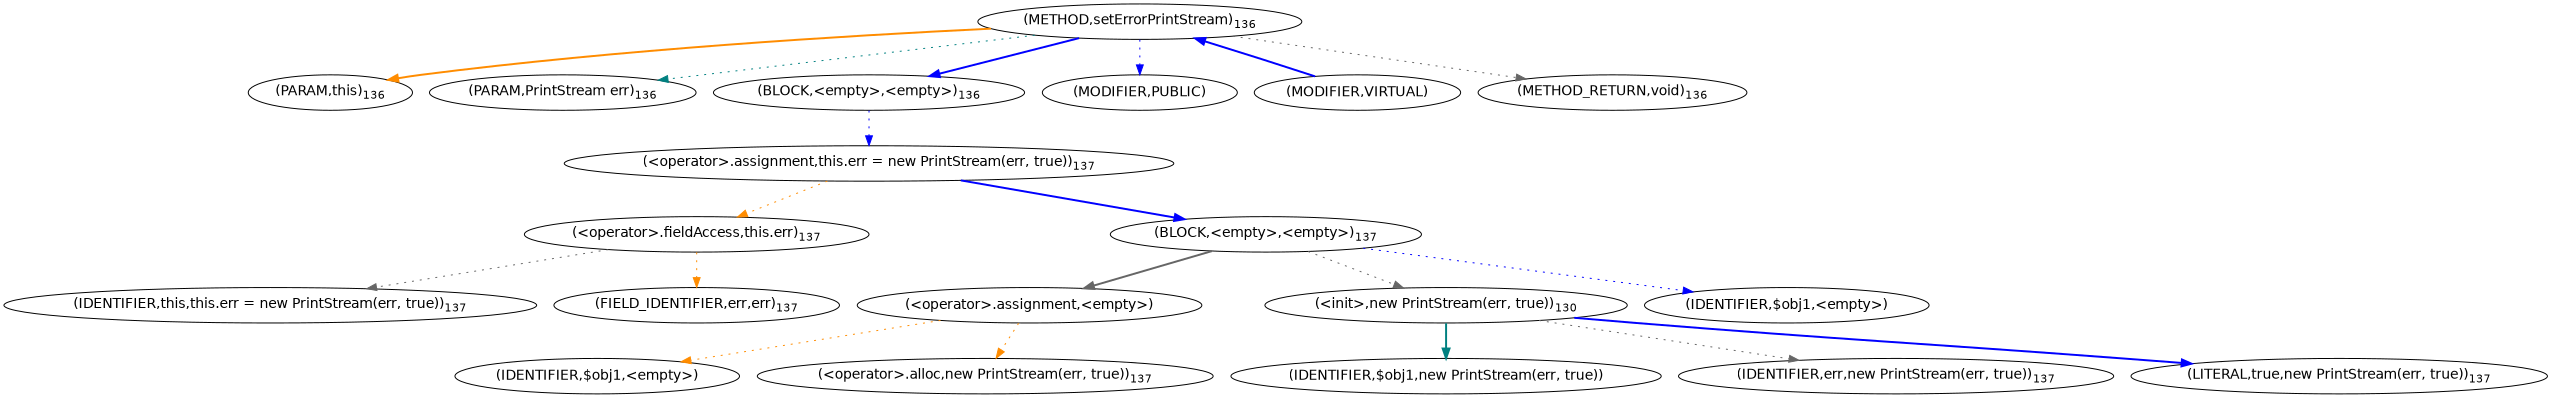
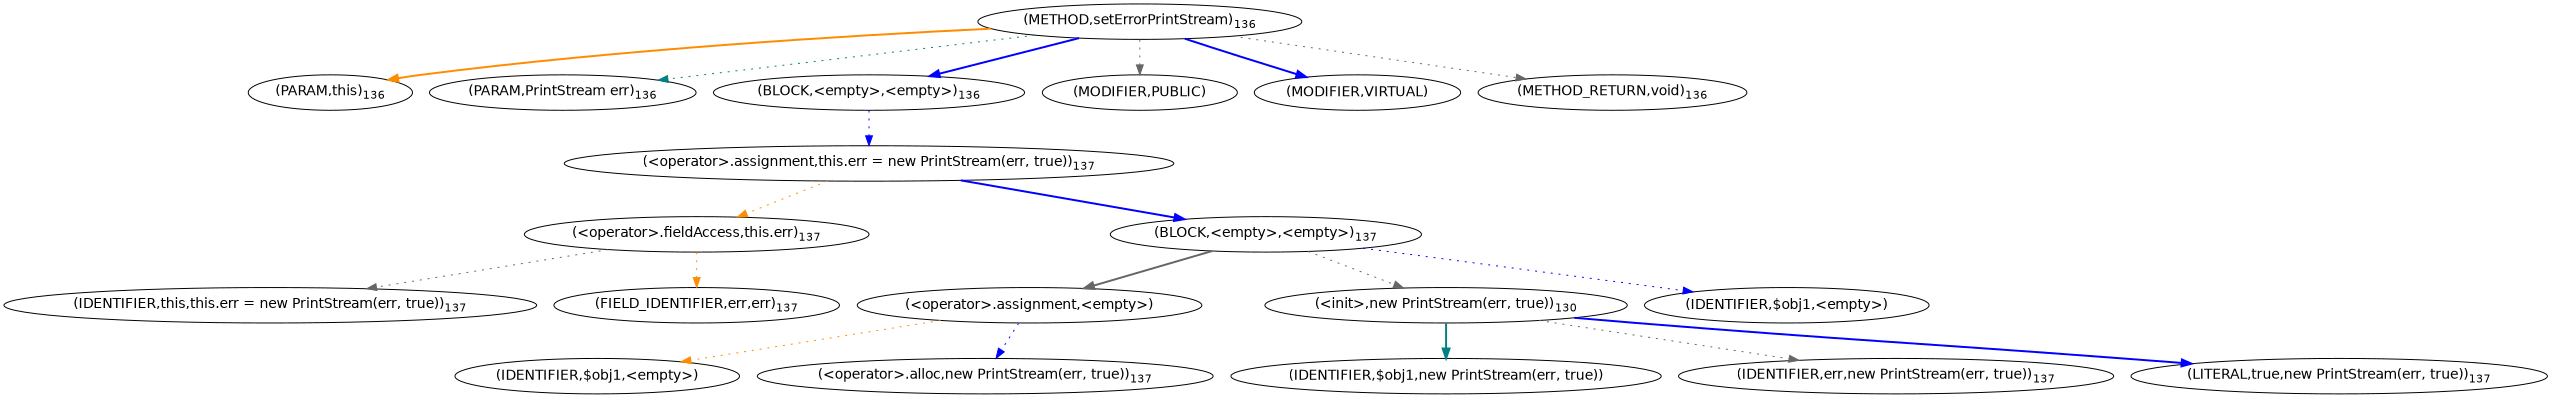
edge "(METHOD,setErrorPrintStream)" -> "(MODIFIER,PUBLIC)": color blue -> gray40
edge "(MODIFIER,VIRTUAL)" -> "(METHOD,setErrorPrintStream)": reversed
edge "(<operator>.assignment,<empty>)" -> "(<operator>.alloc,new PrintStream(err, true))": color darkorange -> blue
